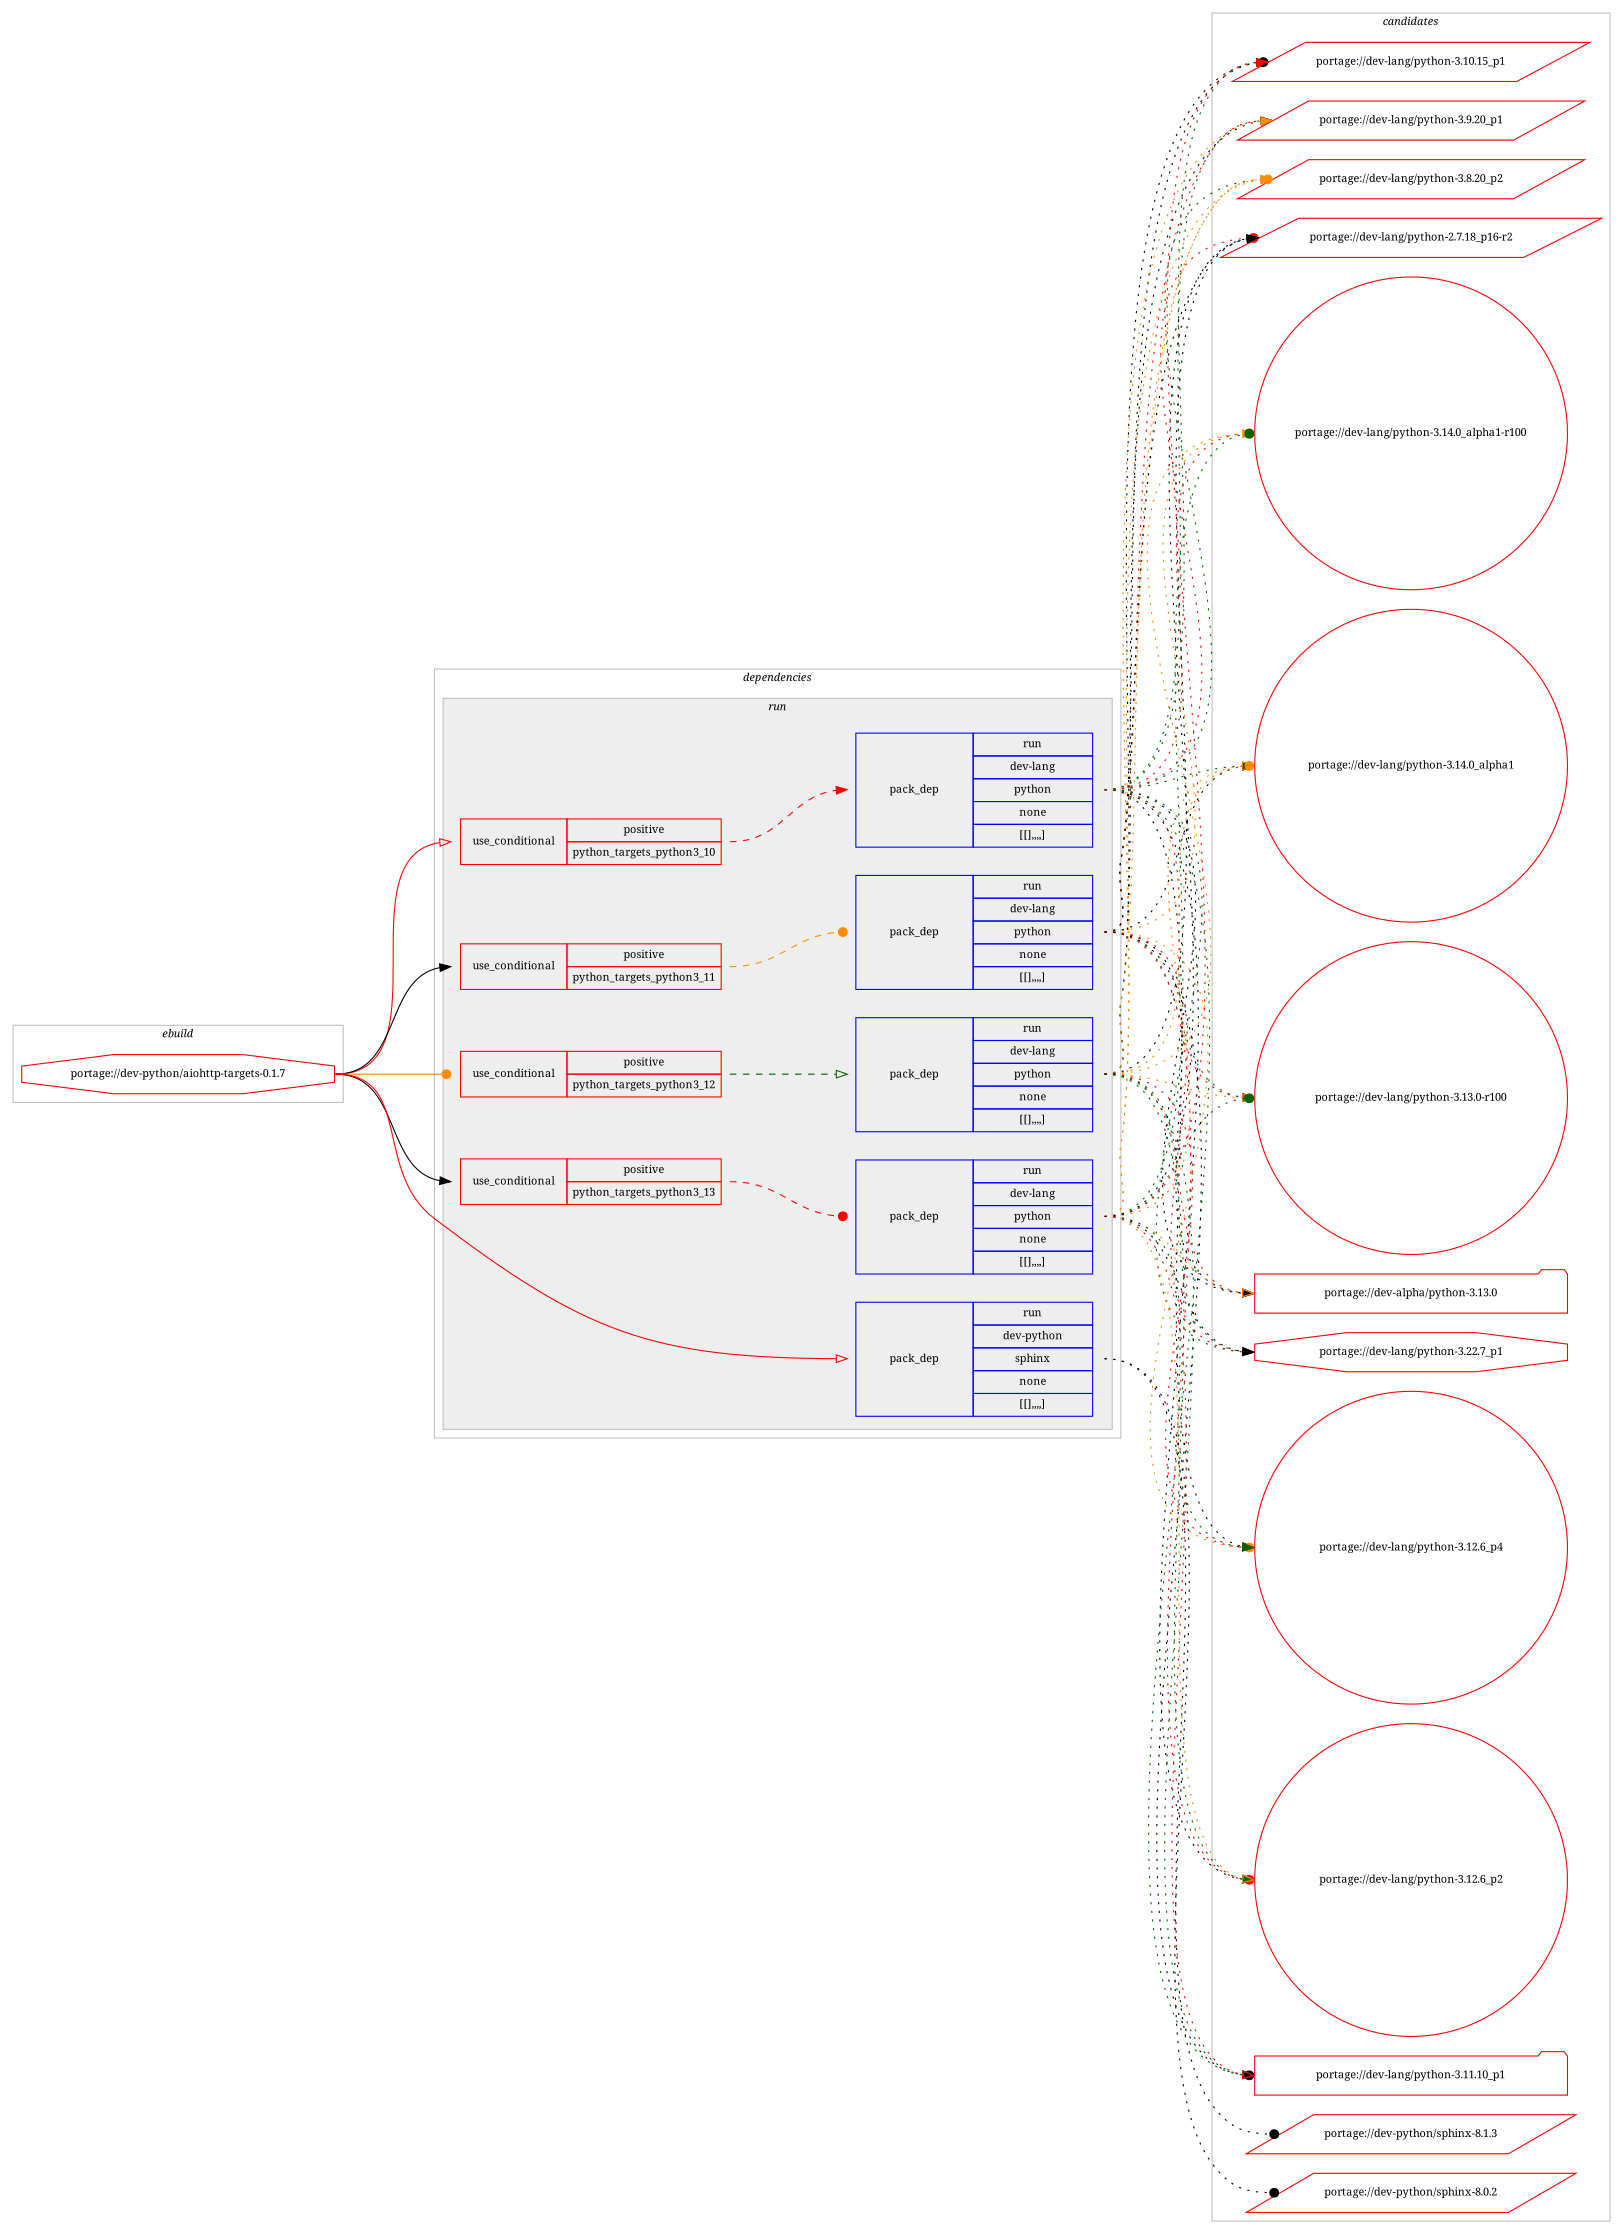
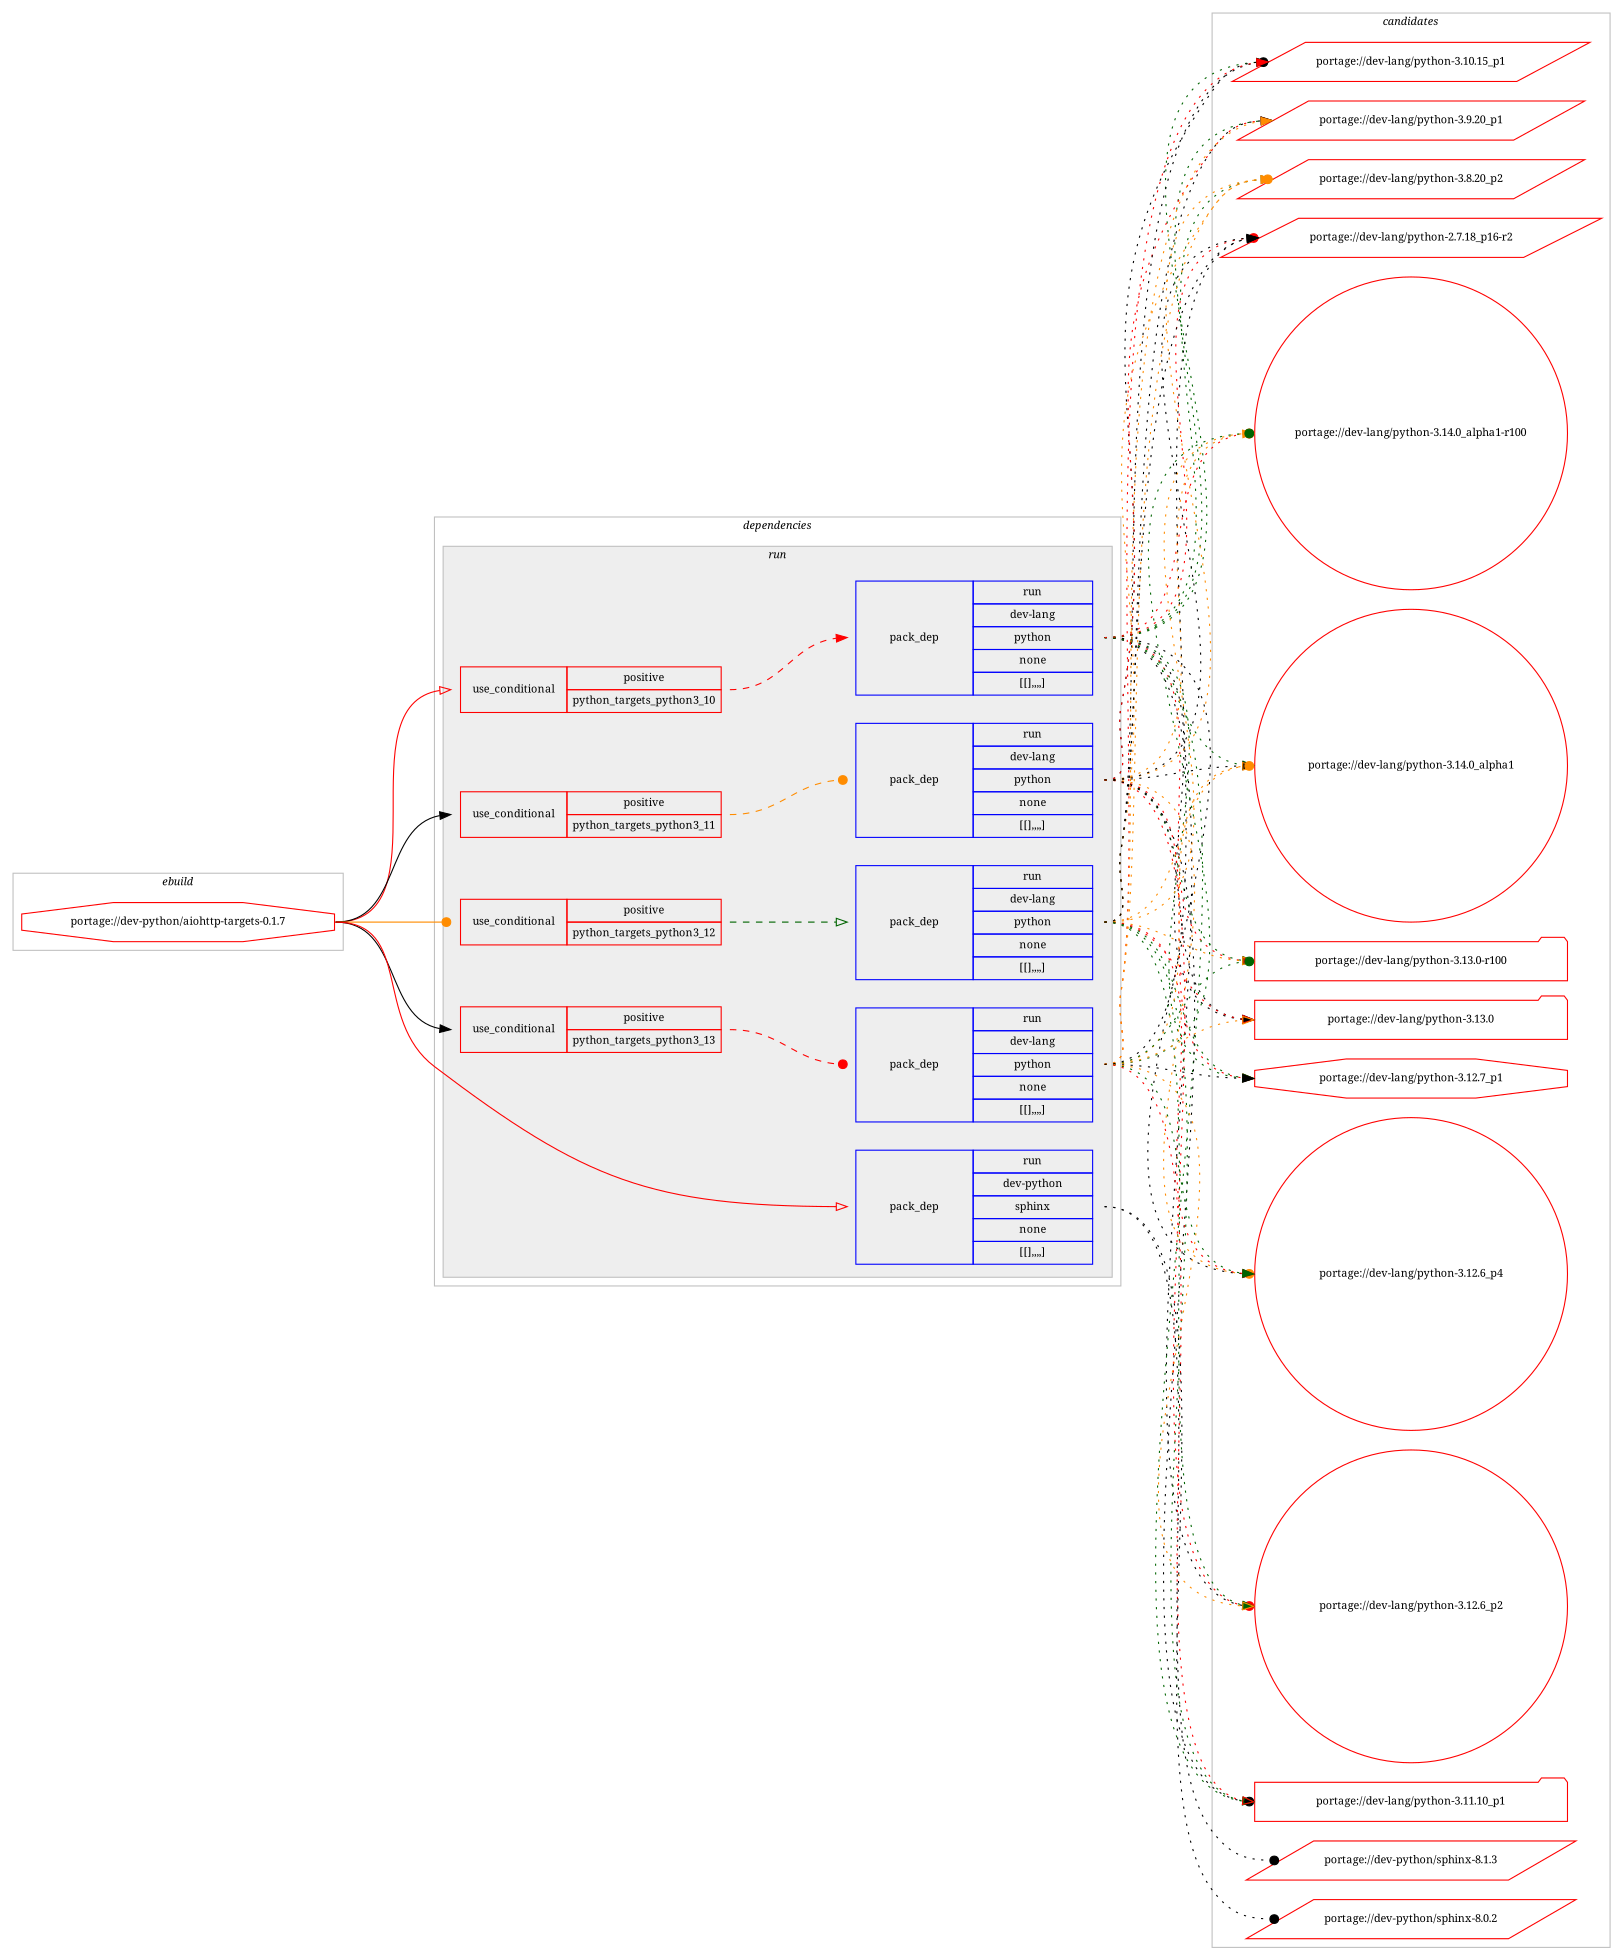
node "portage://dev-lang/python-3.13.0-r100": shape circle -> folder
node "portage://dev-alpha/python-3.13.0": label "portage://dev-alpha/python-3.13.0" -> "portage://dev-lang/python-3.13.0"
node "portage://dev-lang/python-3.22.7_p1": label "portage://dev-lang/python-3.22.7_p1" -> "portage://dev-lang/python-3.12.7_p1"
